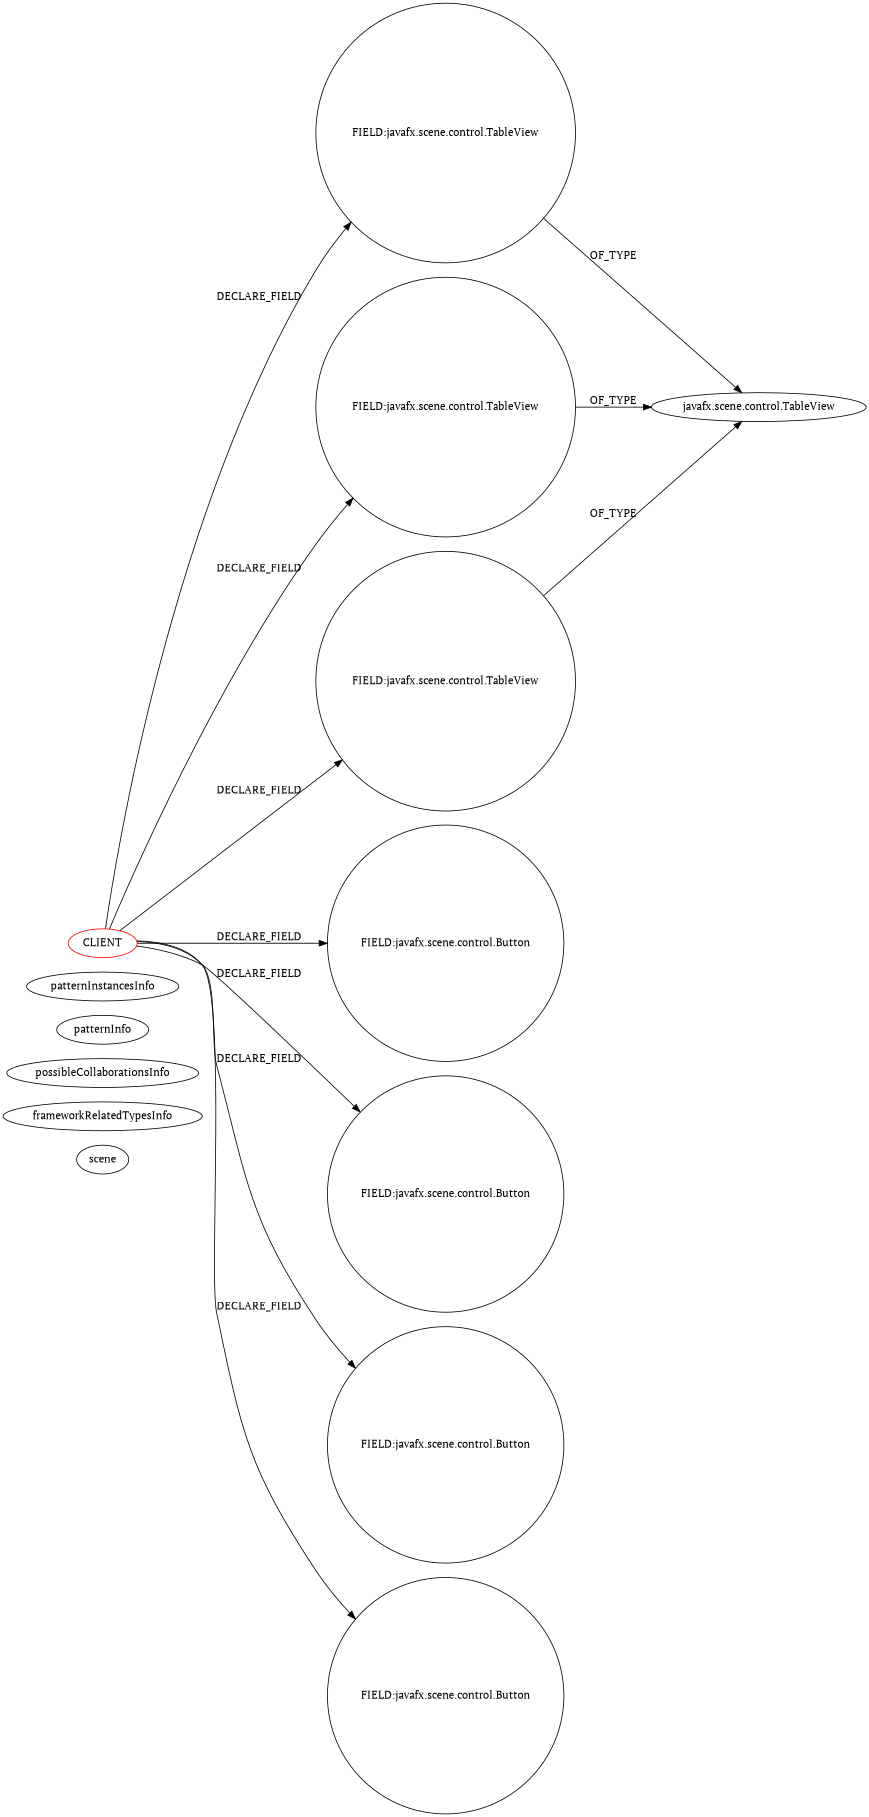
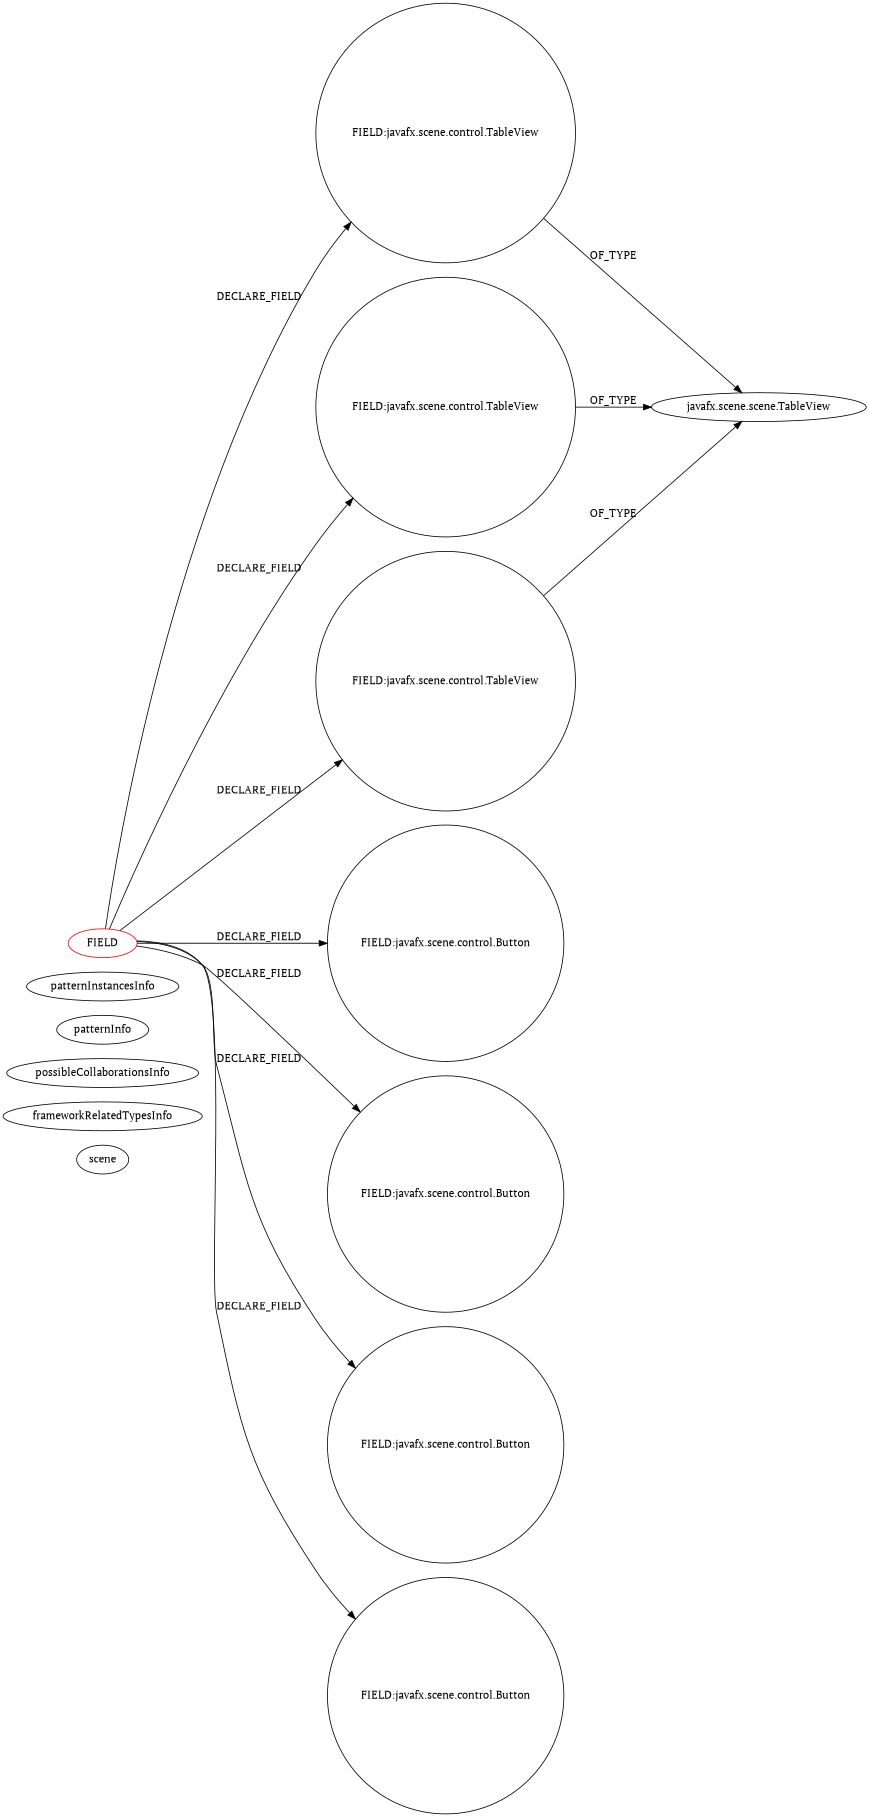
node "javafx.scene.control.TableView": label "javafx.scene.control.TableView" -> "javafx.scene.scene.TableView"
node "CLIENT": label "CLIENT" -> "FIELD"
